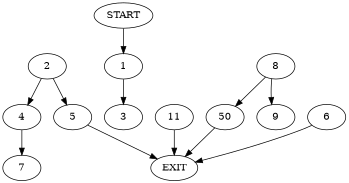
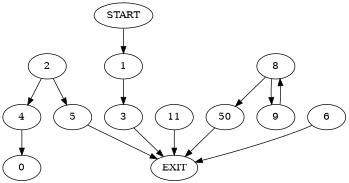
edge "9" -> "8": added
edge "3" -> "EXIT": added
node "7": label "7" -> "0"
